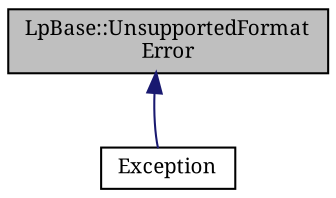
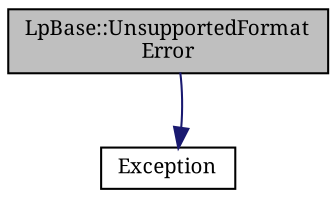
edge "Exception" -> "LpBase::UnsupportedFormat Error": reversed
